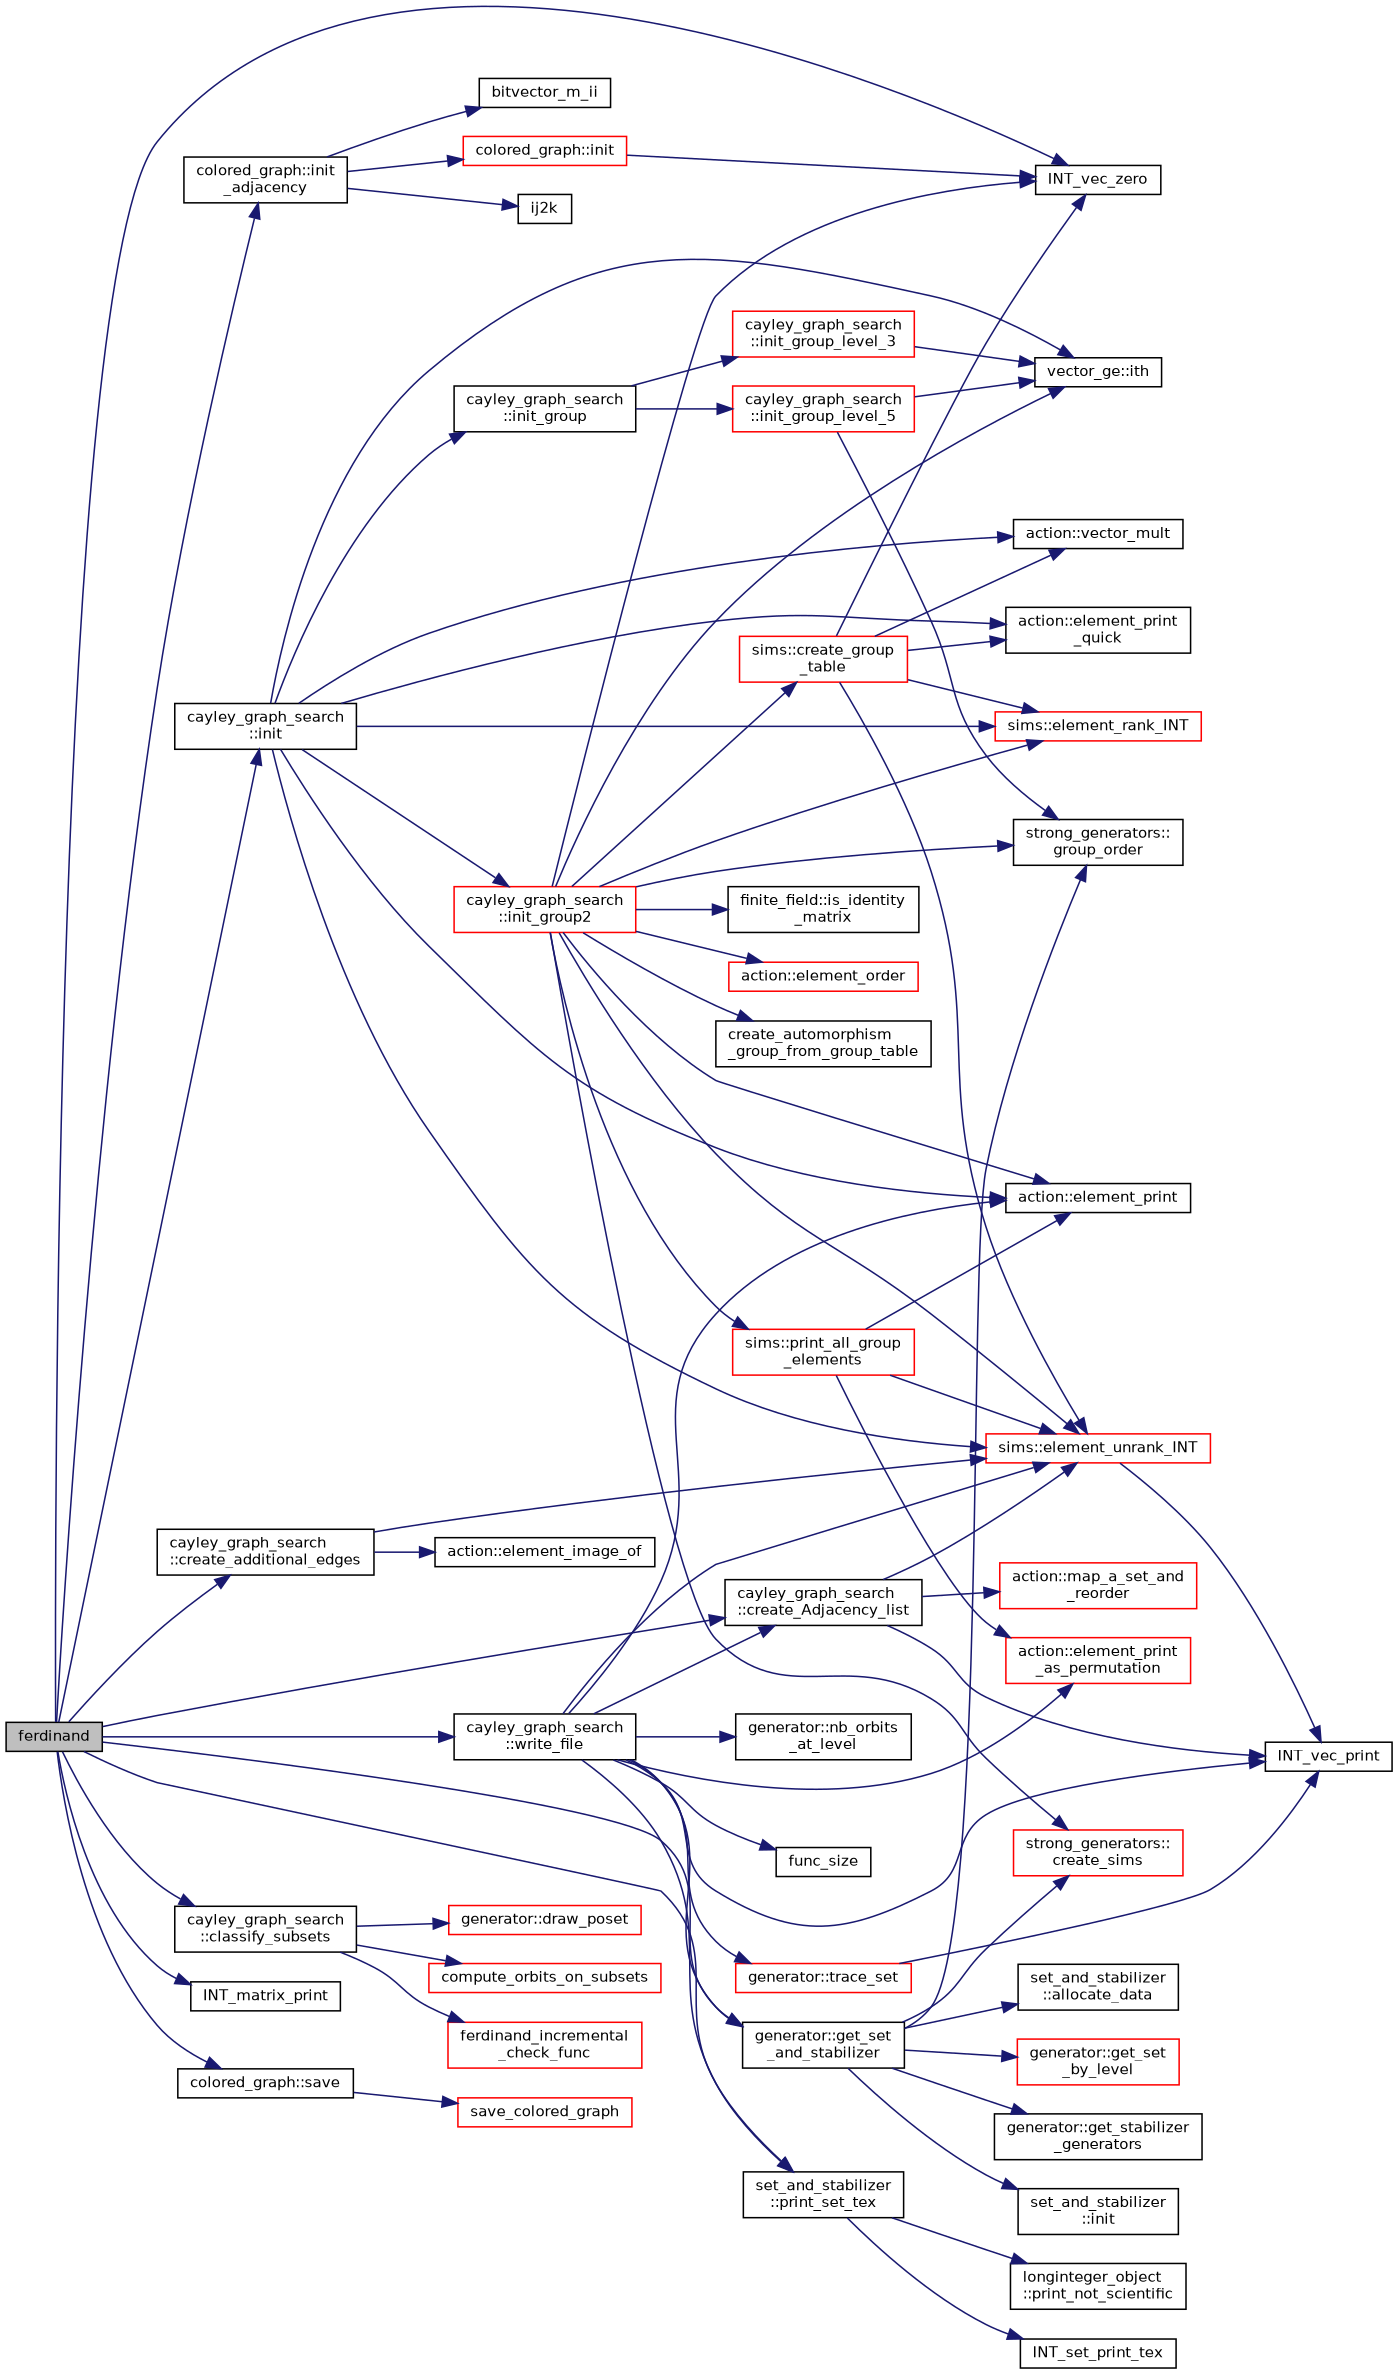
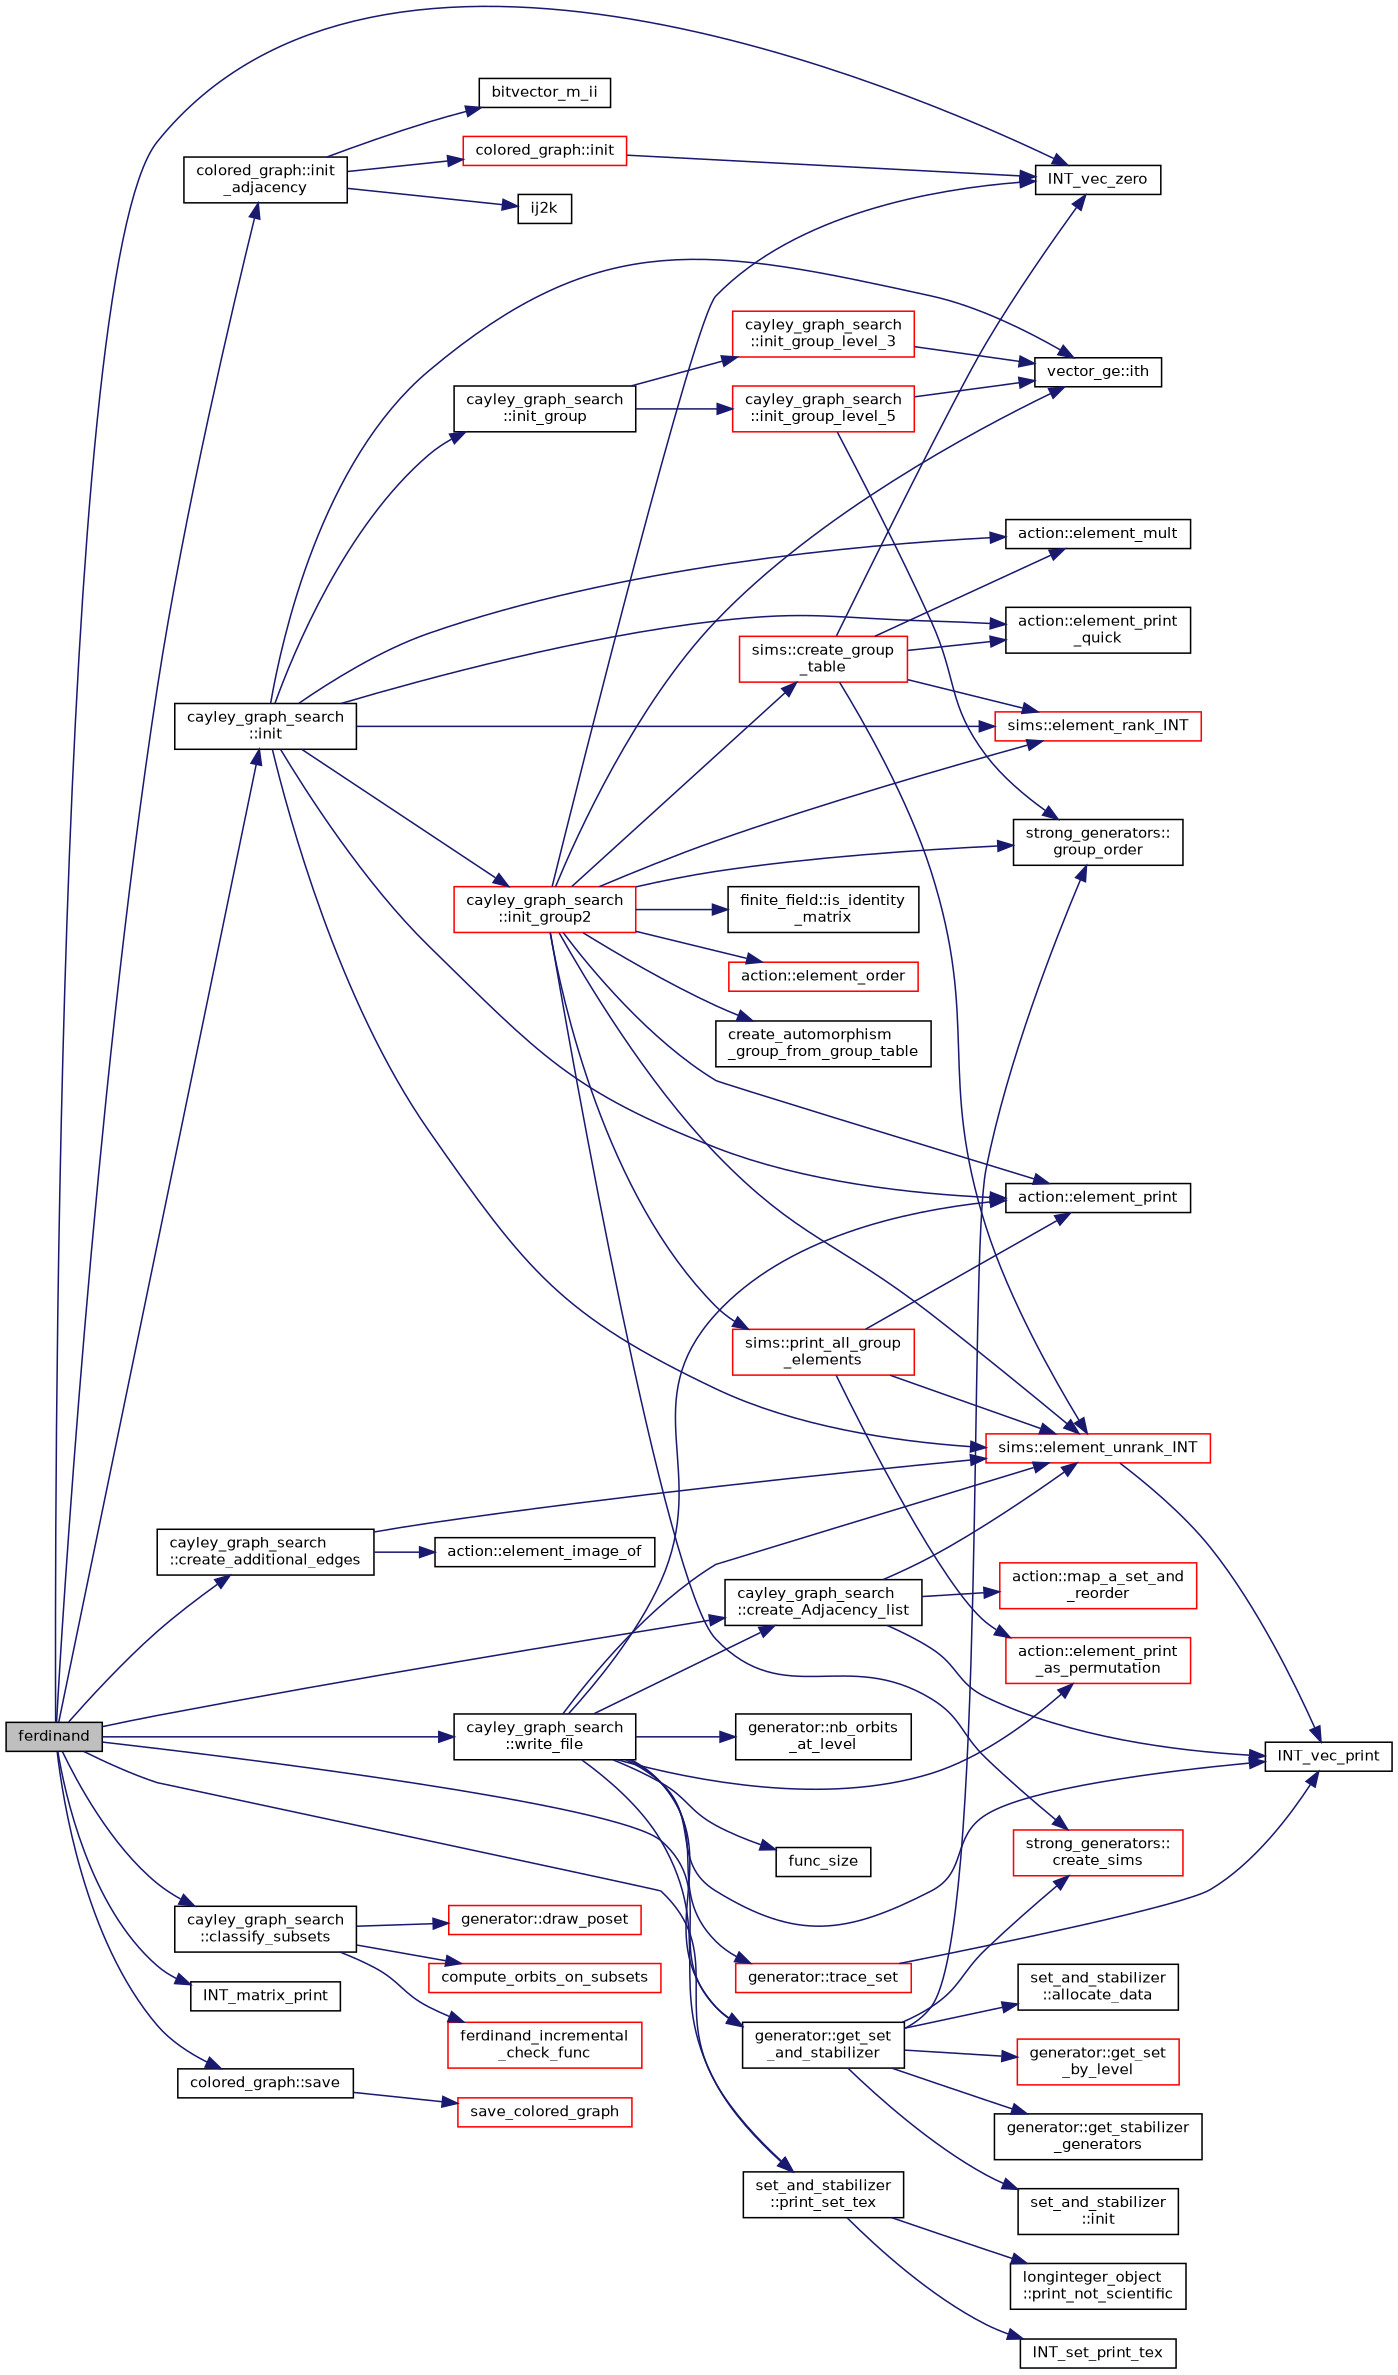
node "action::vector_mult": label "action::vector_mult" -> "action::element_mult"
